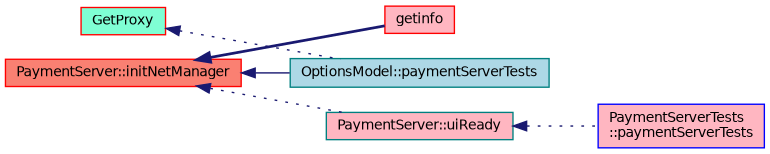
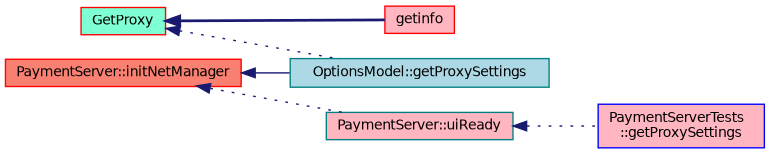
edge "getinfo" -> "PaymentServer::initNetManager": now "getinfo" -> "GetProxy"
node "OptionsModel::paymentServerTests": label "OptionsModel::paymentServerTests" -> "OptionsModel::getProxySettings"
node "PaymentServerTests ::paymentServerTests": label "PaymentServerTests ::paymentServerTests" -> "PaymentServerTests ::getProxySettings"
